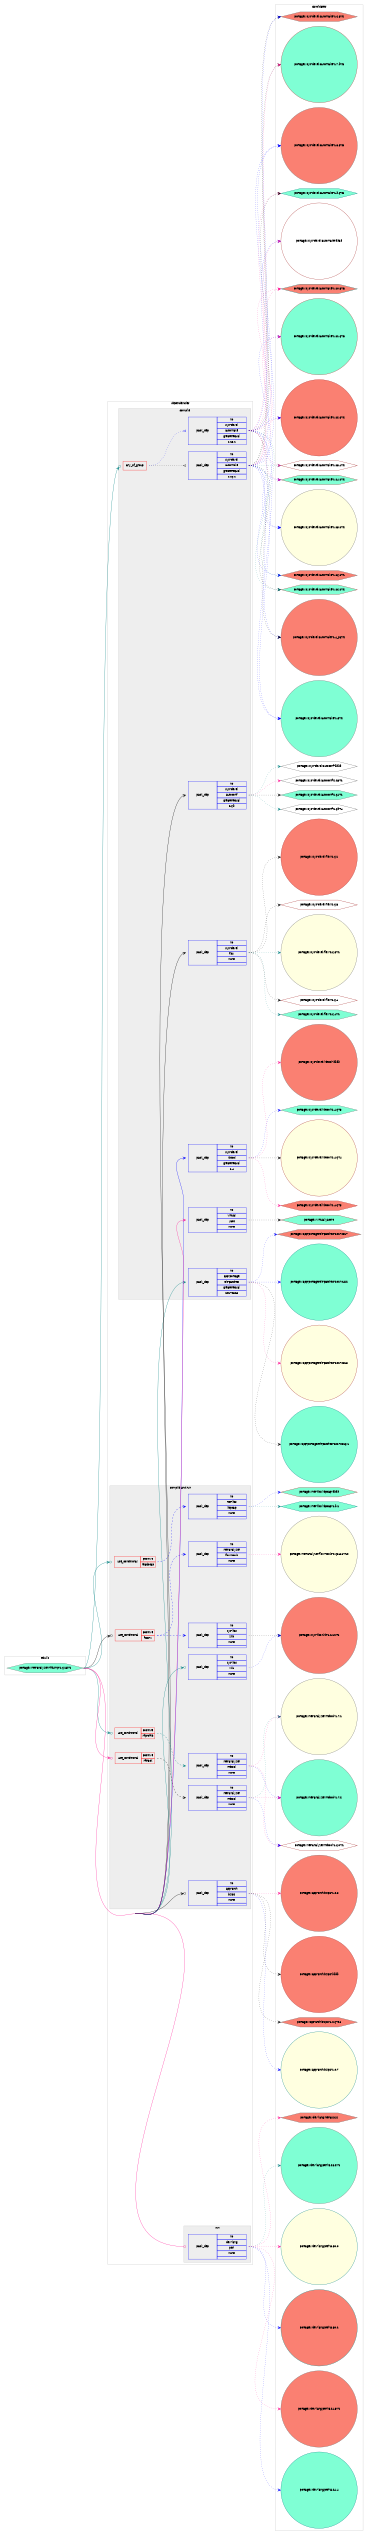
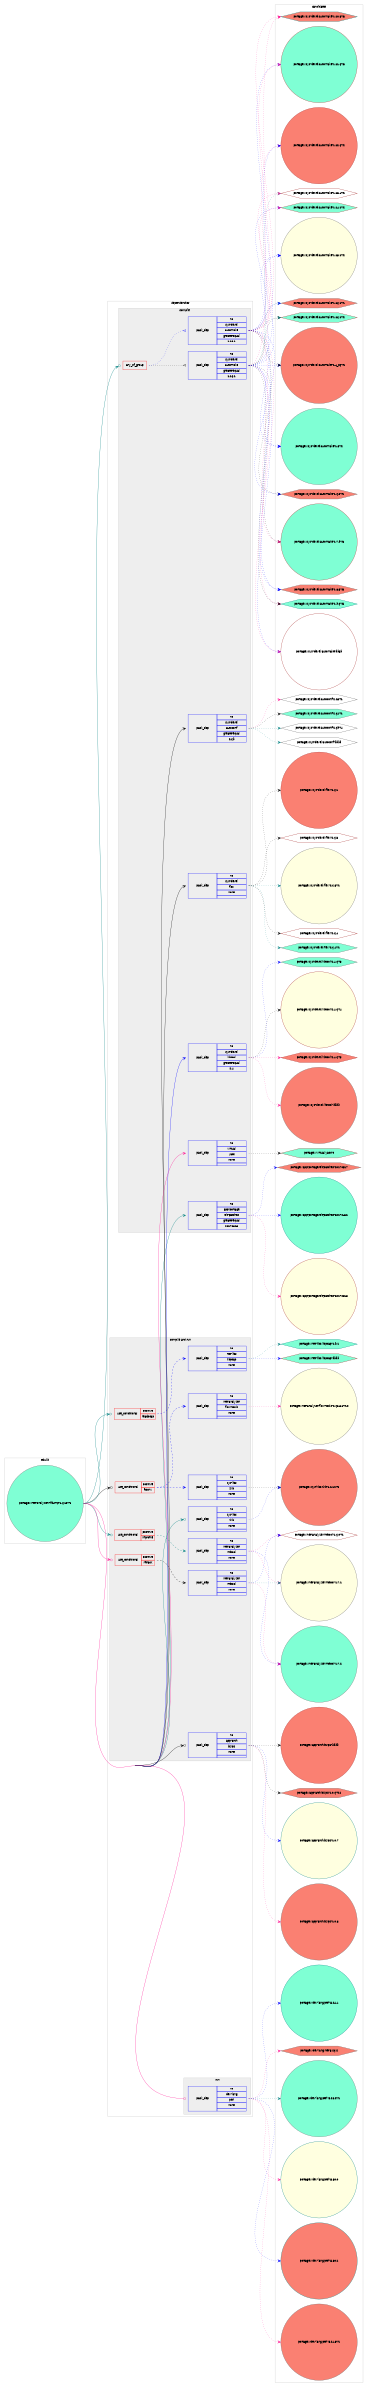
node "portage://sys-devel/automake-1.8.5-r5": shape circle -> hexagon
node "portage://app-portage/elt-patches-20170826.1": removed
node "portage://net-analyzer/nfdump-1.6.15-r1": shape hexagon -> circle
